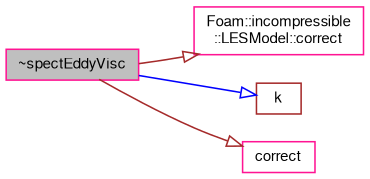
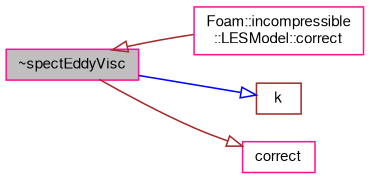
edge "~spectEddyVisc" -> "Foam::incompressible ::LESModel::correct": reversed
